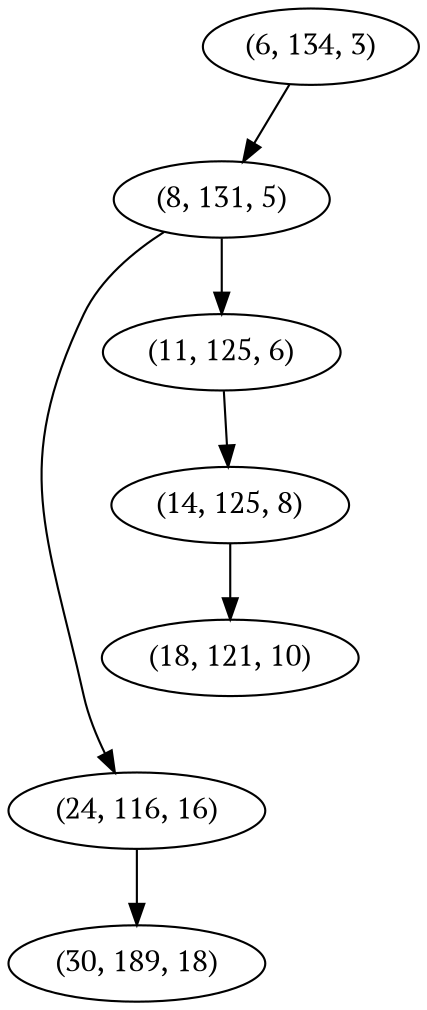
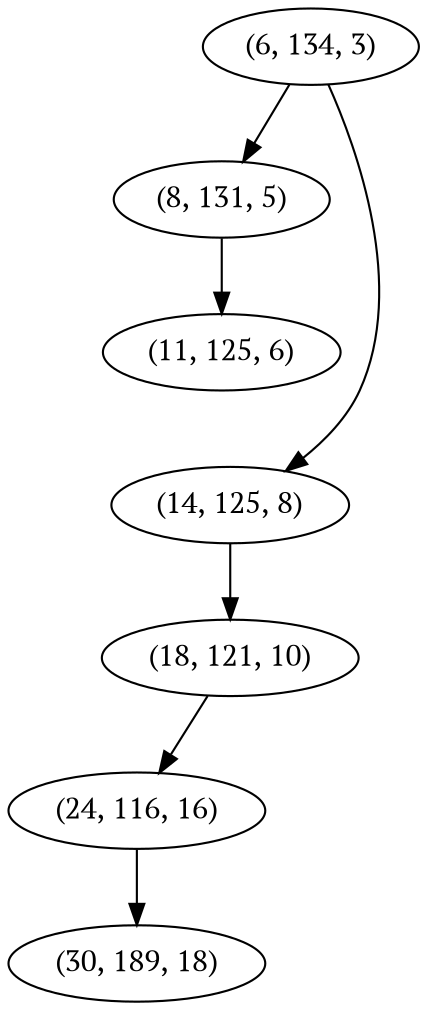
edge "(11, 125, 6)" -> "(14, 125, 8)": now "(6, 134, 3)" -> "(14, 125, 8)"
edge "(8, 131, 5)" -> "(24, 116, 16)": now "(18, 121, 10)" -> "(24, 116, 16)"
